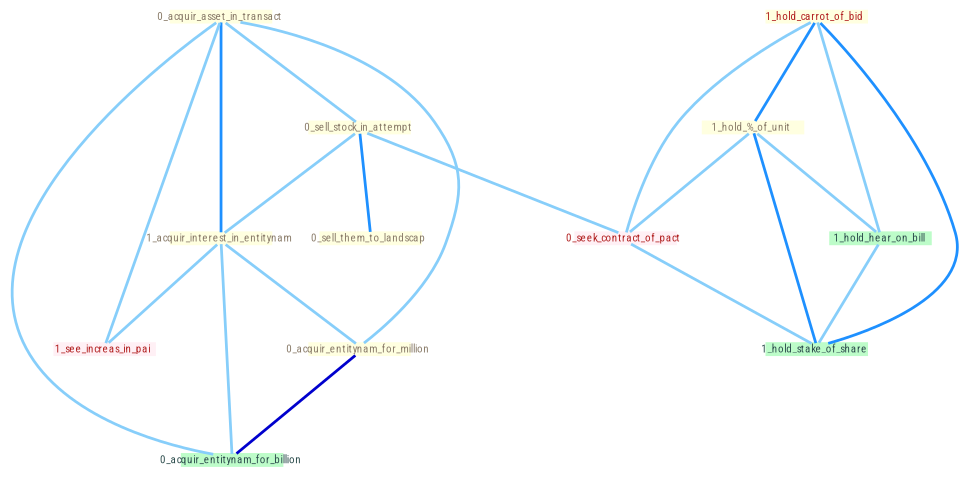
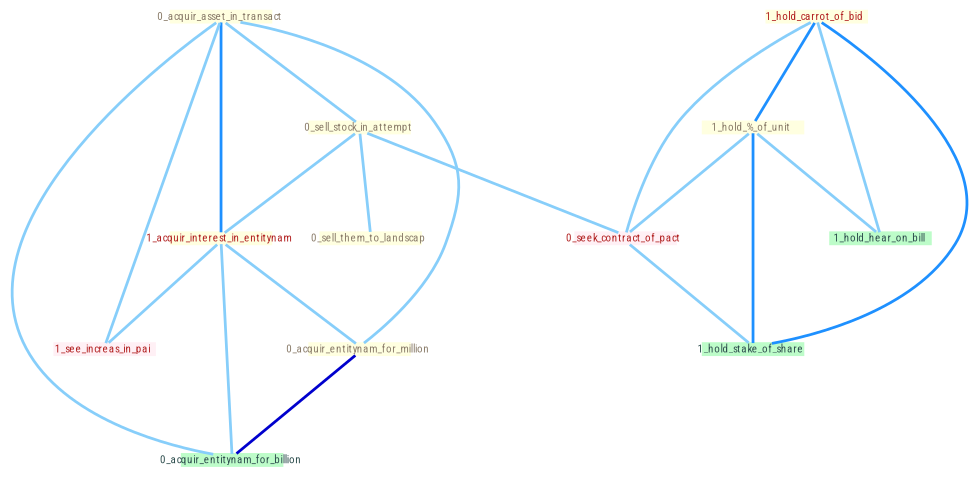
edge "0_sell_stock_in_attempt" -- "0_sell_them_to_landscap": color #1e90ff -> #87cefa
node "1_acquir_interest_in_entitynam": fontcolor #8b7d6b -> #b22222
edge "1_hold_hear_on_bill" -- "1_hold_stake_of_share": removed
